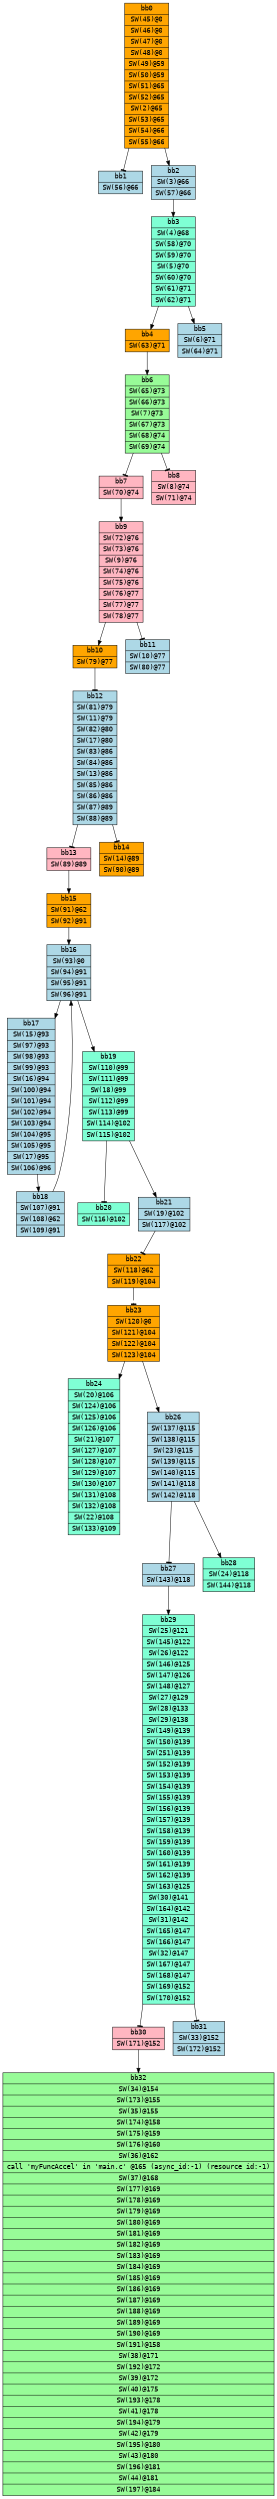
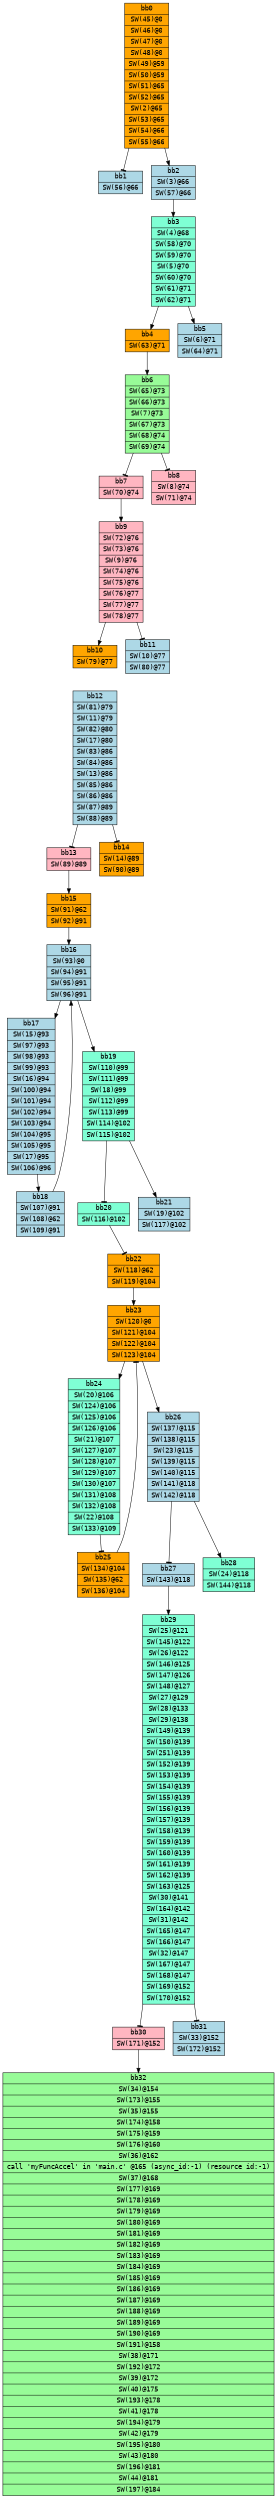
edge "bb10" -> "bb12": removed
edge "bb21" -> "bb22": now "bb20" -> "bb22"
edge "bb22" -> "bb23": arrowhead tee -> normal
node "bb25": added
